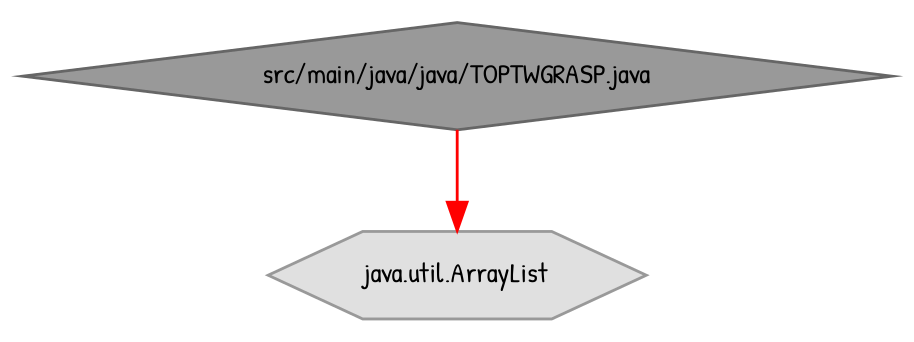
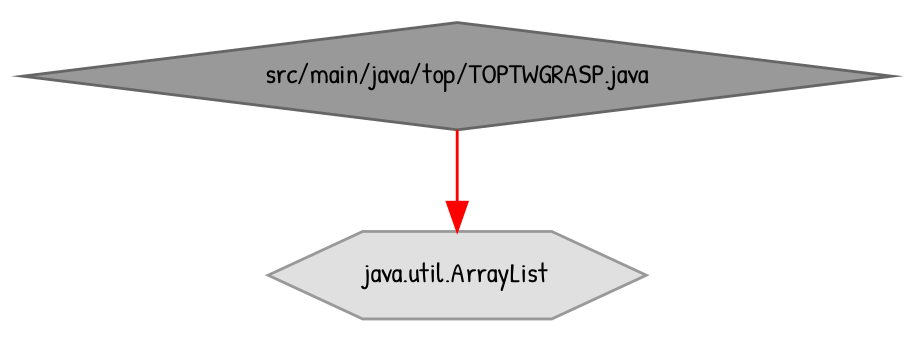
node "src/main/java/java/TOPTWGRASP.java": label "src/main/java/java/TOPTWGRASP.java" -> "src/main/java/top/TOPTWGRASP.java"
